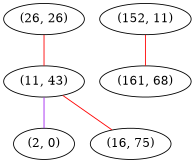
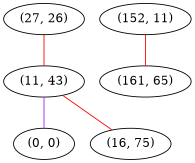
node "(26, 26)": label "(26, 26)" -> "(27, 26)"
node "(161, 68)": label "(161, 68)" -> "(161, 65)"
node "(2, 0)": label "(2, 0)" -> "(0, 0)"
